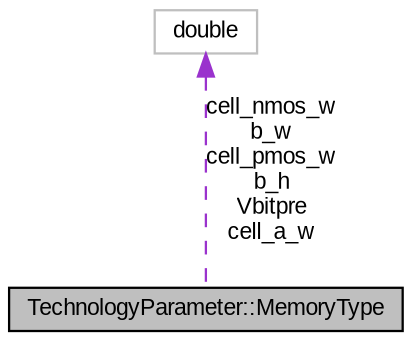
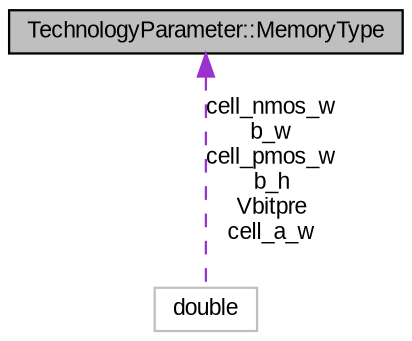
edge "TechnologyParameter::MemoryType" -> "double": reversed
